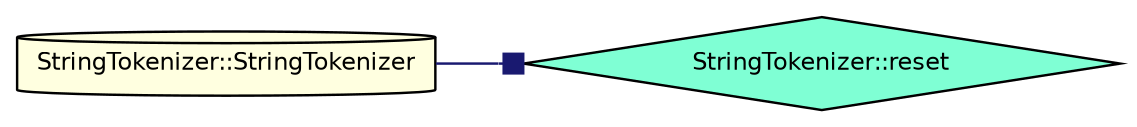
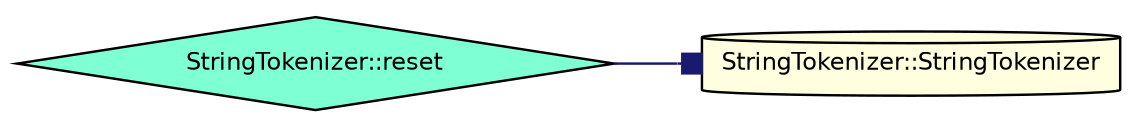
edge "StringTokenizer::StringTokenizer" -> "StringTokenizer::reset": reversed
